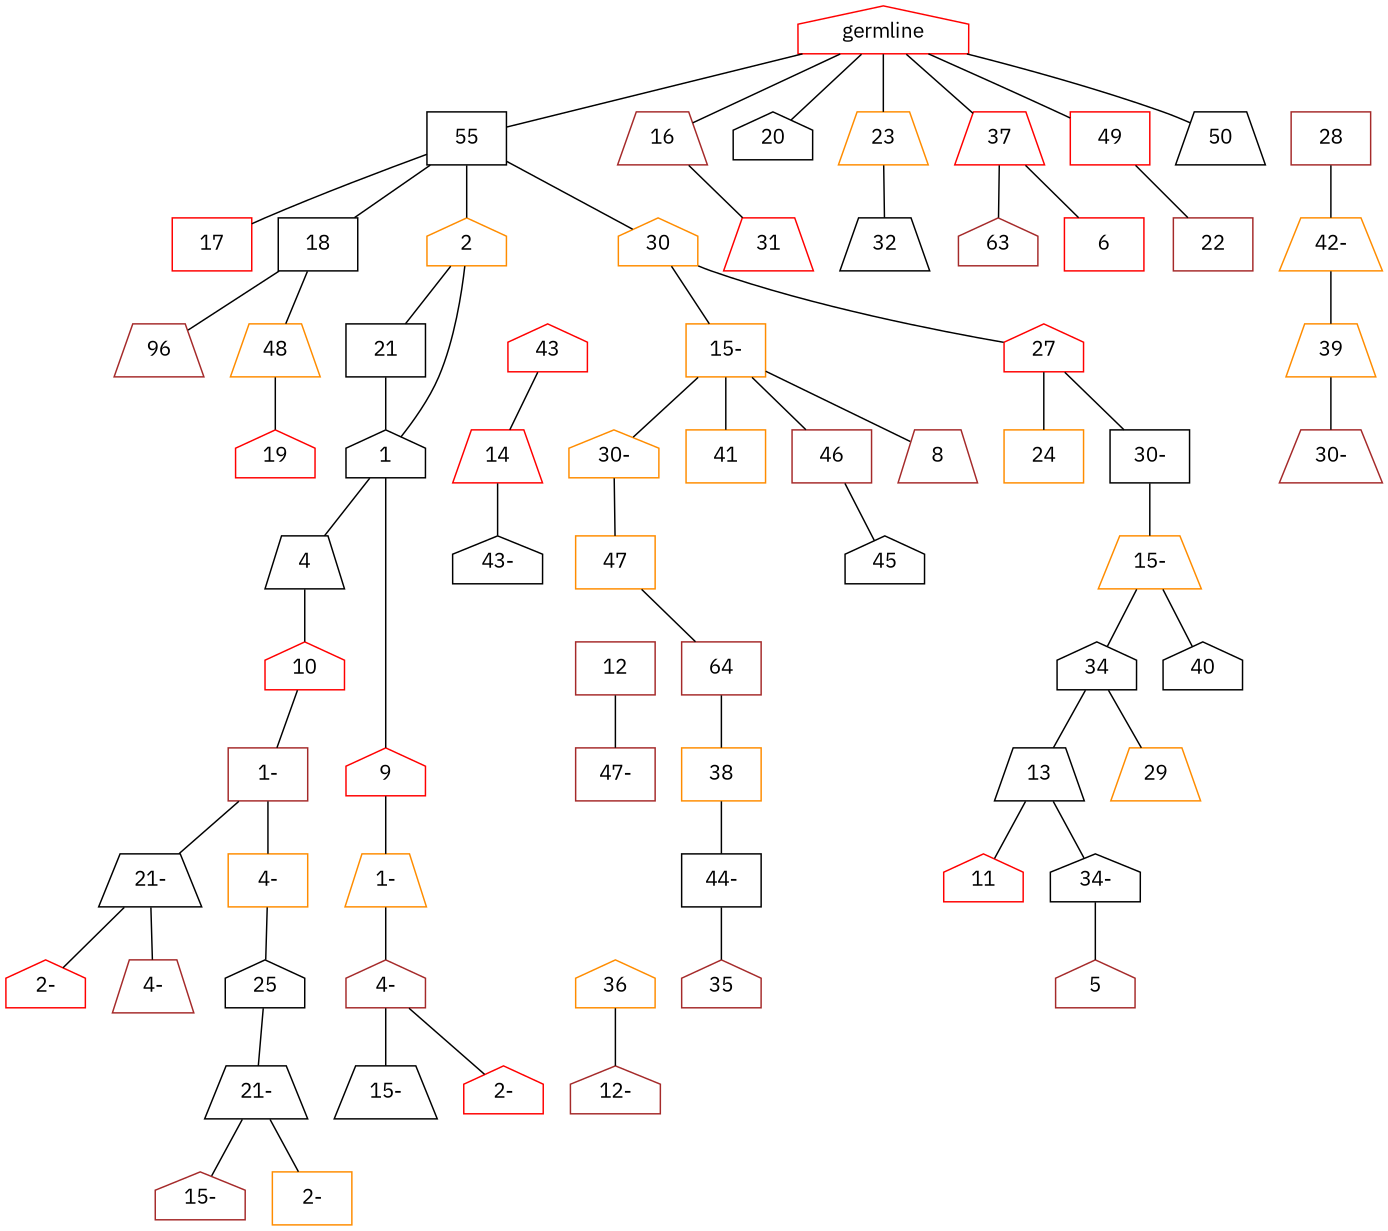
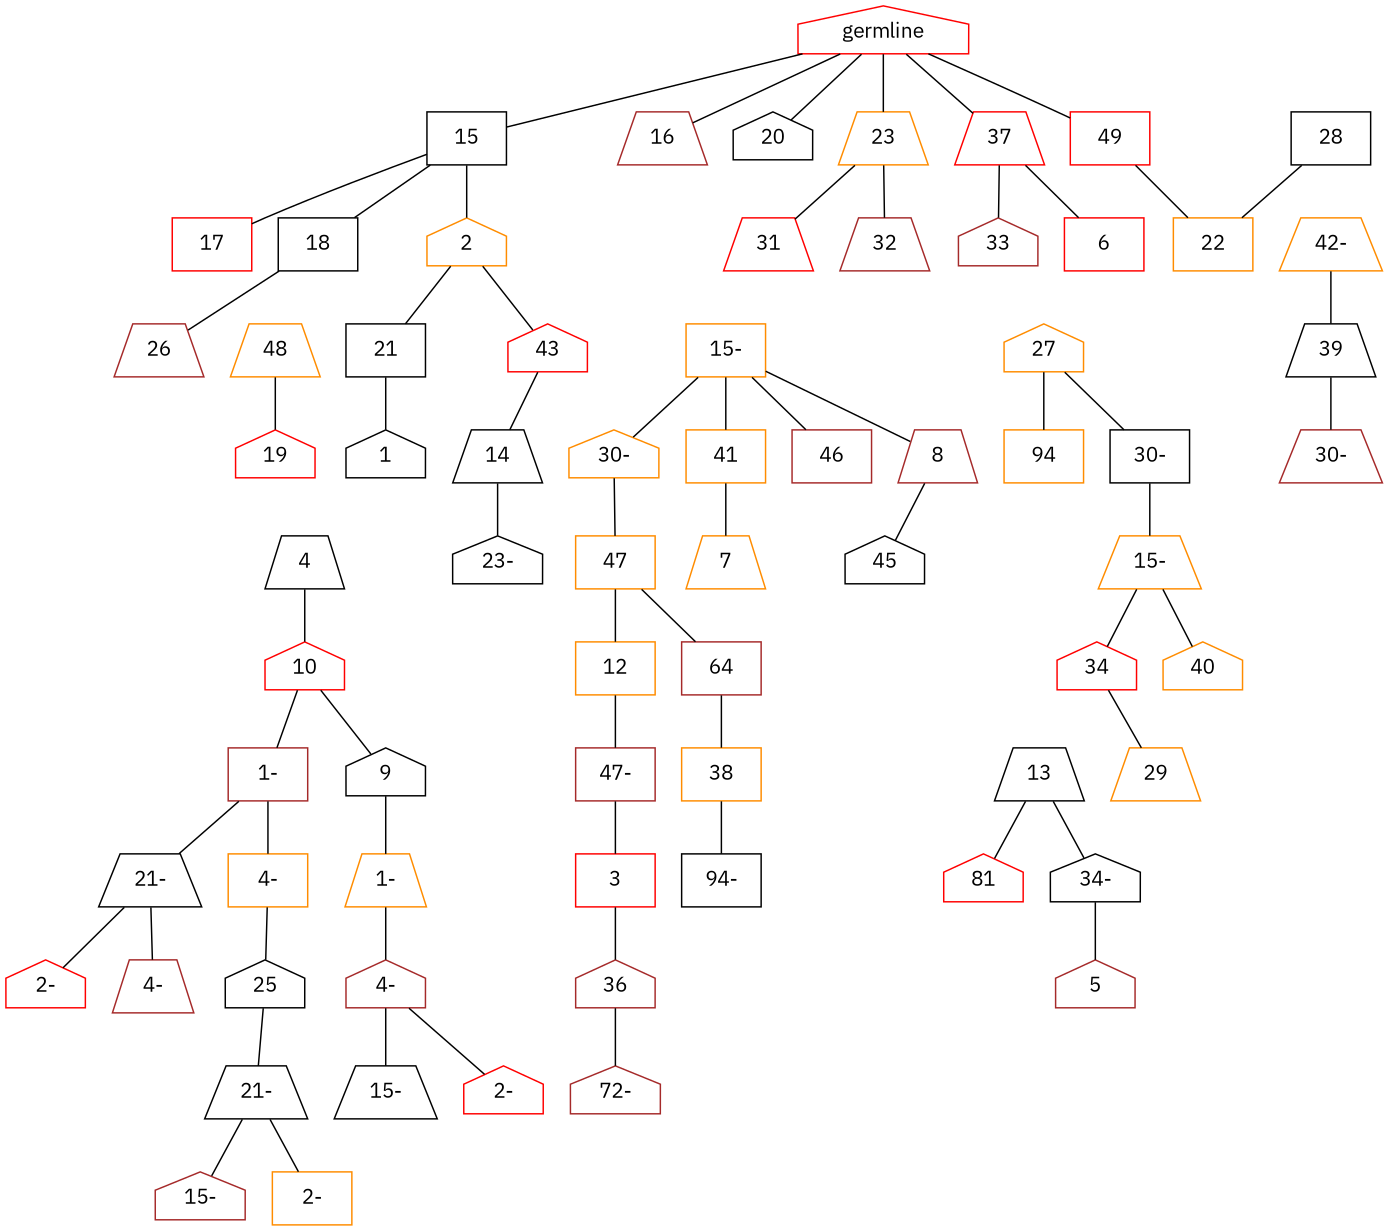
node "55": label "55" -> "15"
node "50": removed
node "28": color brown -> black
edge "16" -- "31": now "23" -- "31"
edge "28" -- "42-": now "28" -- "22"
node "30": removed
node "32": color black -> brown
node "63": label "63" -> "33"
node "22": color brown -> darkorange
edge "18" -- "48": removed
node "96": label "96" -> "26"
node "27": color red -> darkorange
node "39": color darkorange -> black
edge "2" -- "1": now "2" -- "43"
node "14": color red -> black
node "24": label "24" -> "94"
edge "1" -- "4": removed
edge "46" -- "45": now "8" -- "45"
node "43-": label "43-" -> "23-"
node "7": added
edge "1" -- "9": now "10" -- "9"
edge "47" -- "12": added
node "12": color brown -> darkorange
node "34": color black -> red
node "40": color black -> darkorange
edge "34" -- "13": removed
node "9": color red -> black
node "3": added
node "44-": label "44-" -> "94-"
node "11": label "11" -> "81"
node "36": color darkorange -> brown
node "35": removed
node "12-": label "12-" -> "72-"
